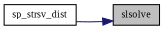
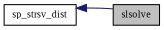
edge "sp_strsv_dist" -> "slsolve": reversed
